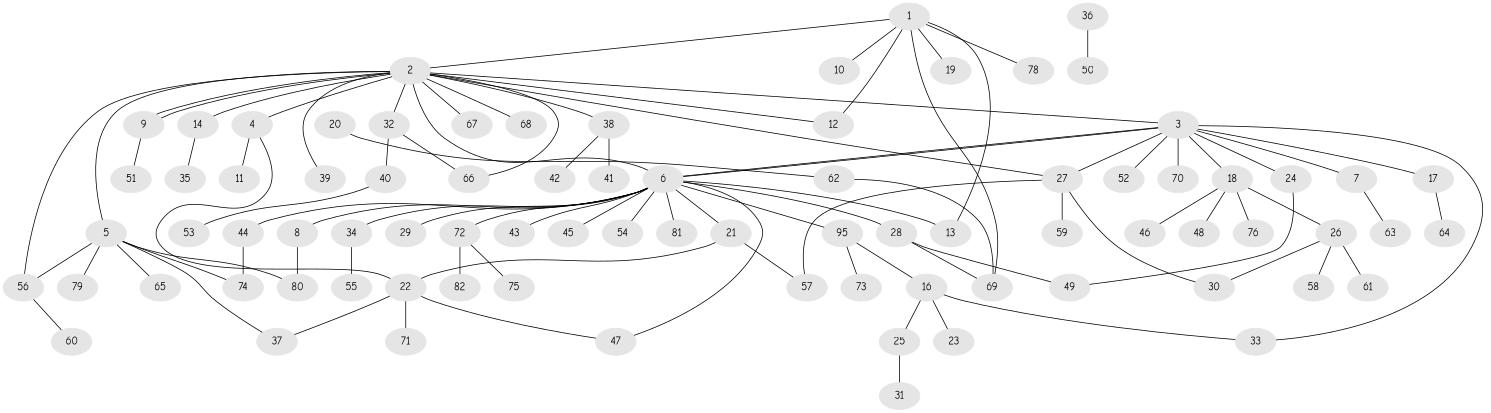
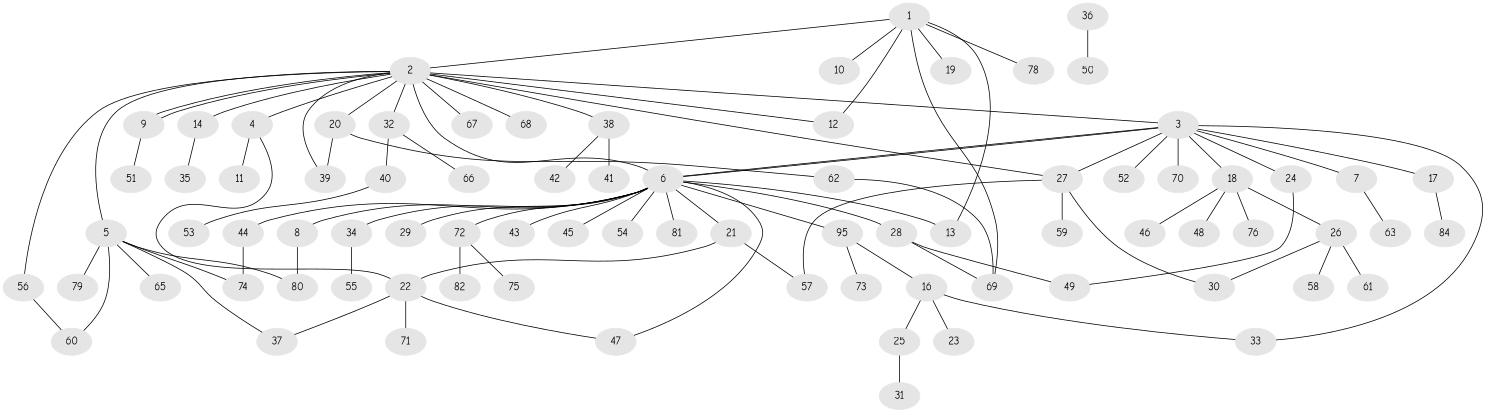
edge "2" -- "66": now "2" -- "20"
edge "20" -- "39": added
node "64": label "64" -> "84"
edge "5" -- "56": now "5" -- "60"
